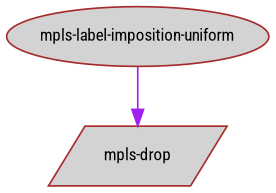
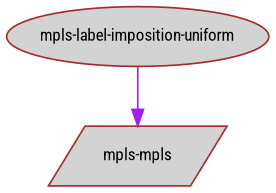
node "mpls-drop": label "mpls-drop" -> "mpls-mpls"
